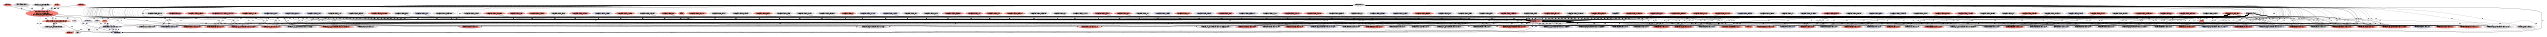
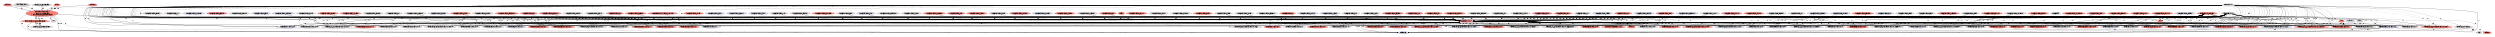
node "(JumpTarget,case SWFACTION_SETTARGET2:)": removed
